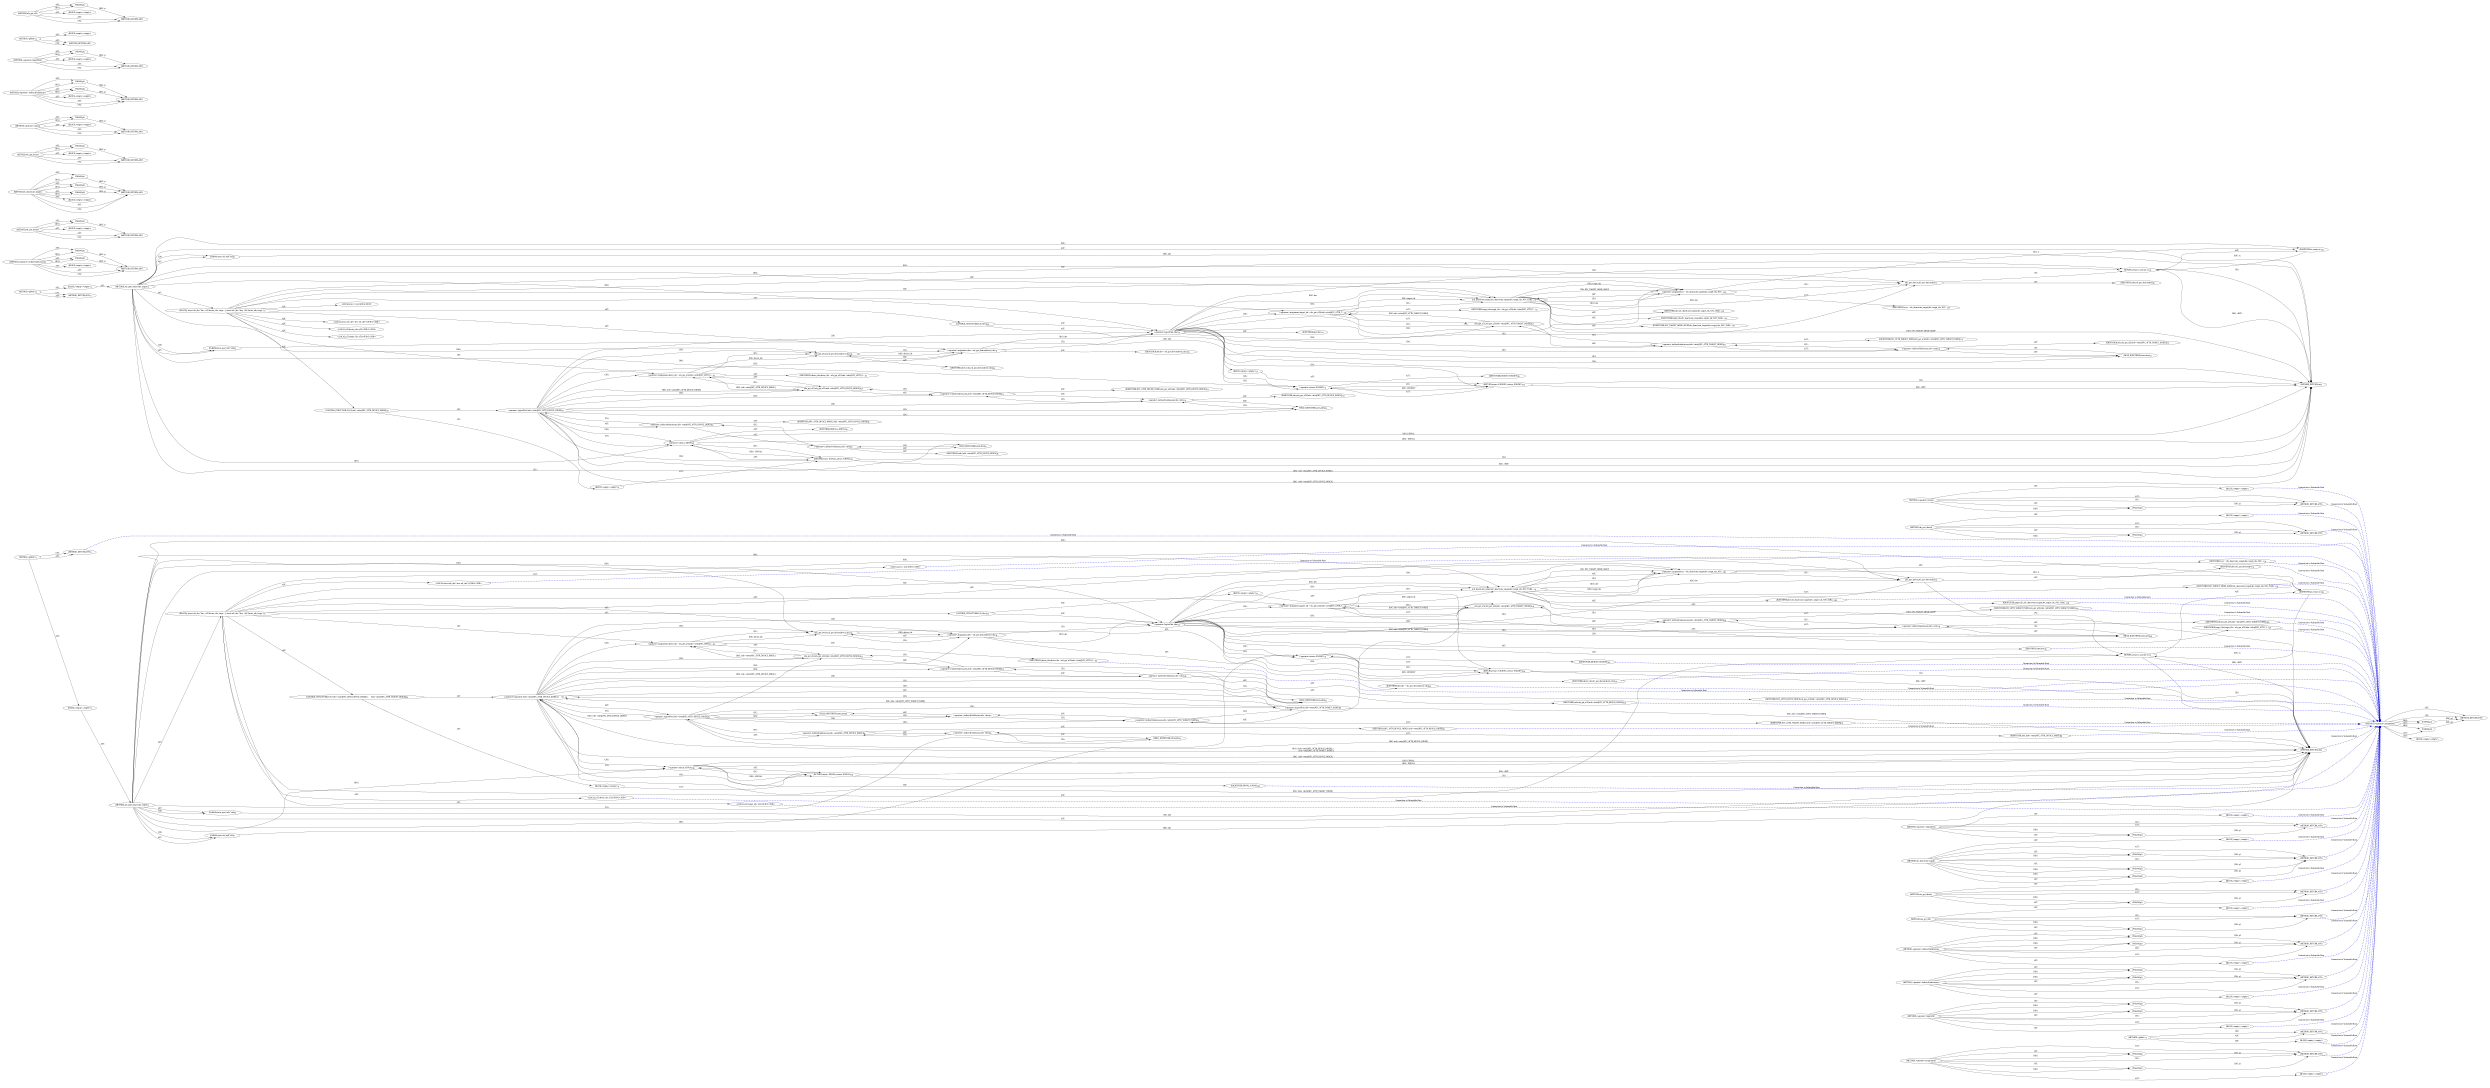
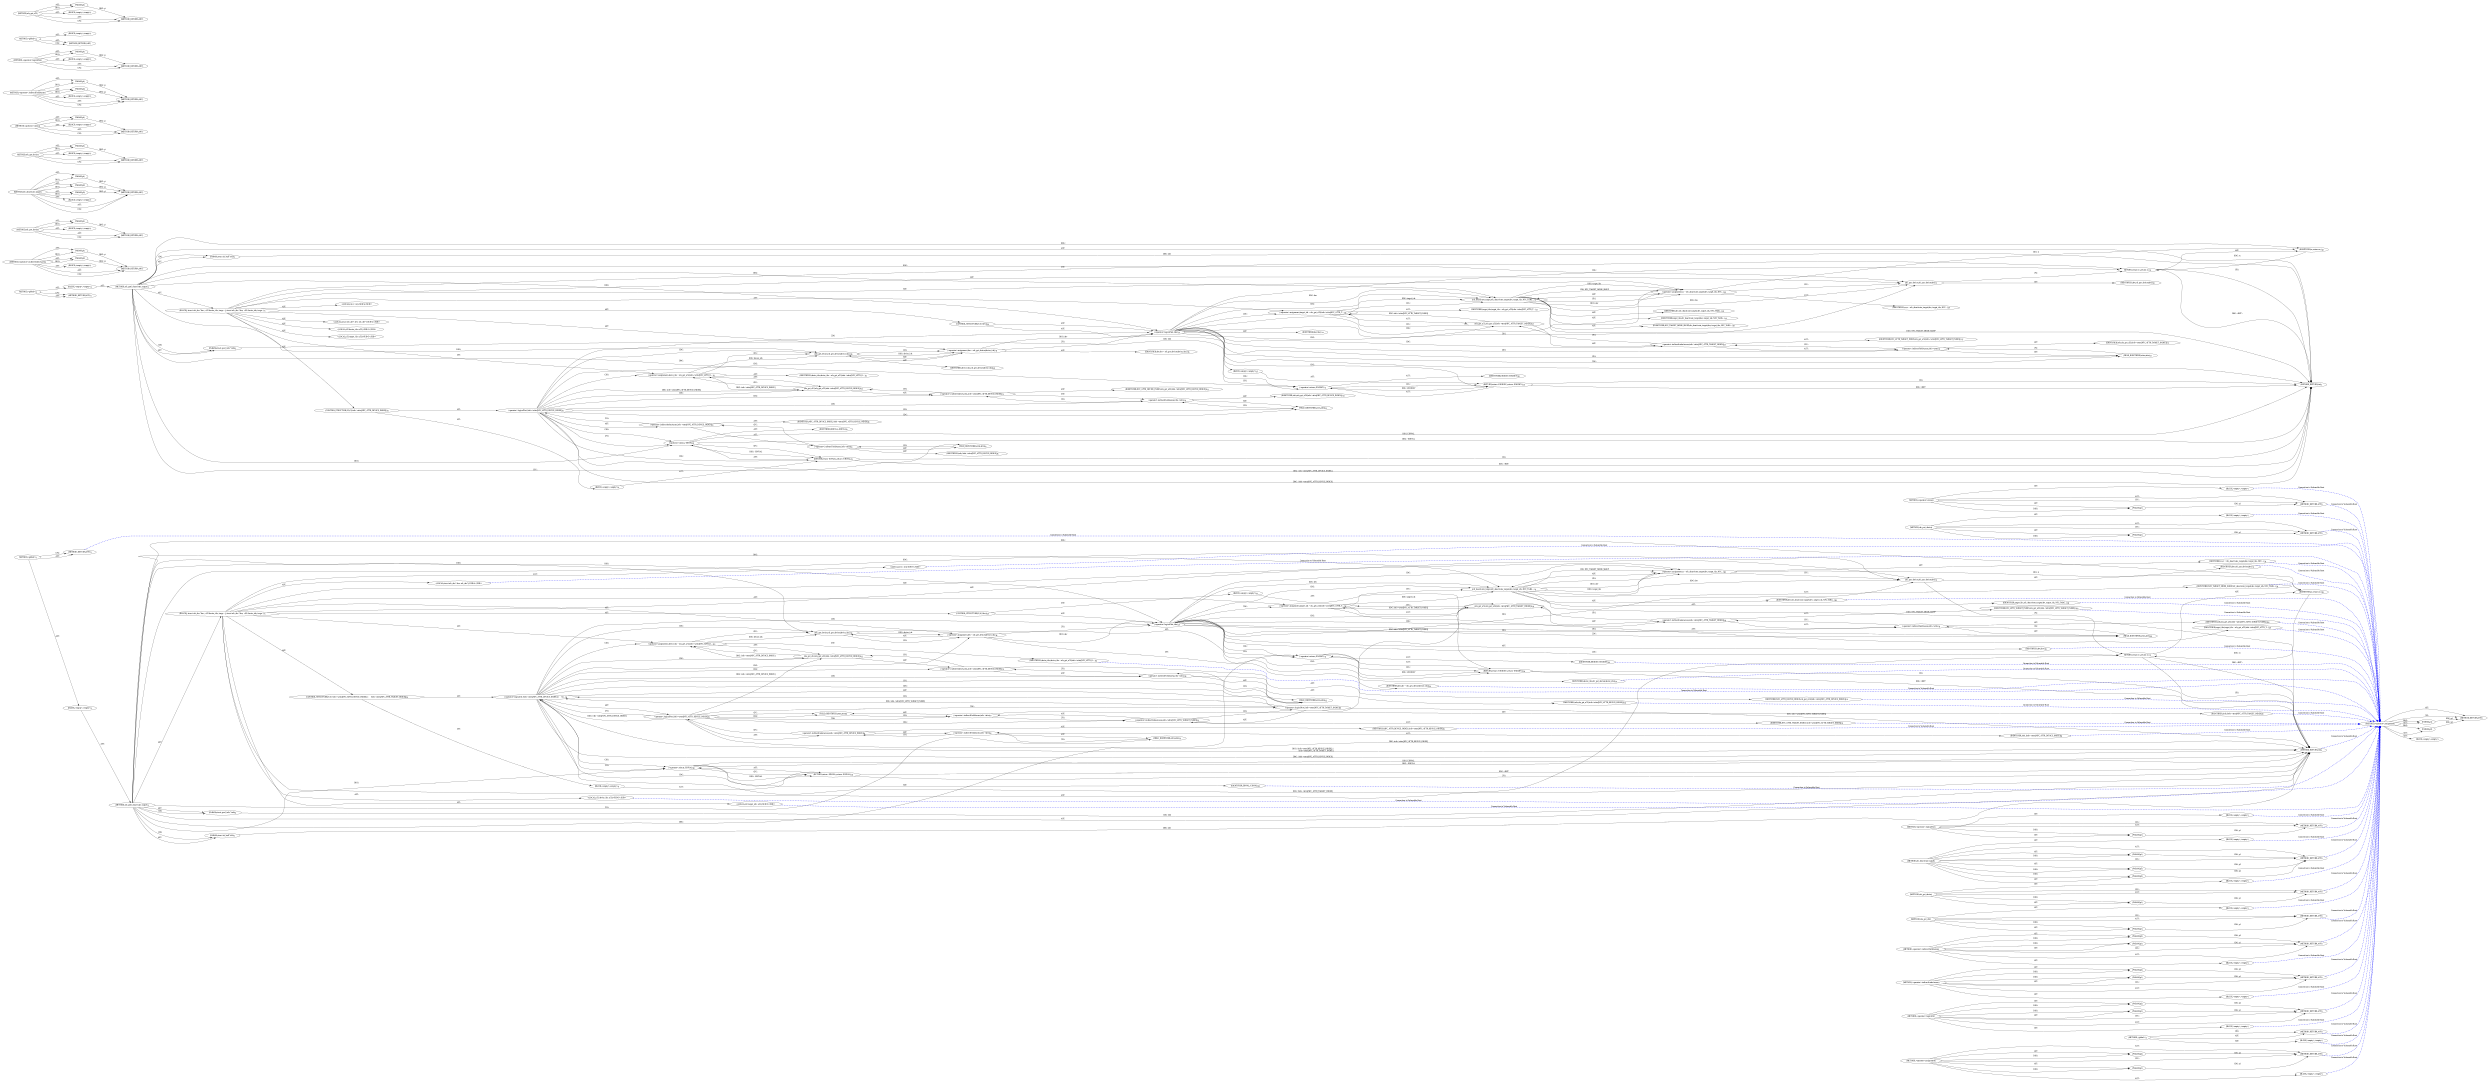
node "(IDENTIFIER,info,!info->attrs[NFC_ATTR_TARGET_INDEX])": added
